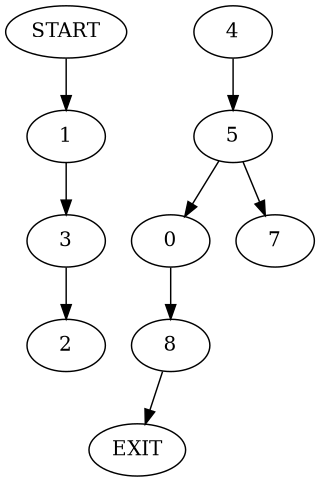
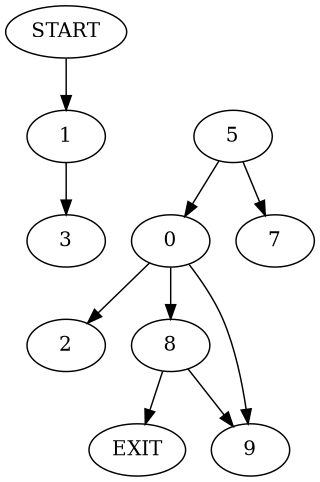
node "4": removed
edge "3" -> "2": now "0" -> "2"
node "9": added
